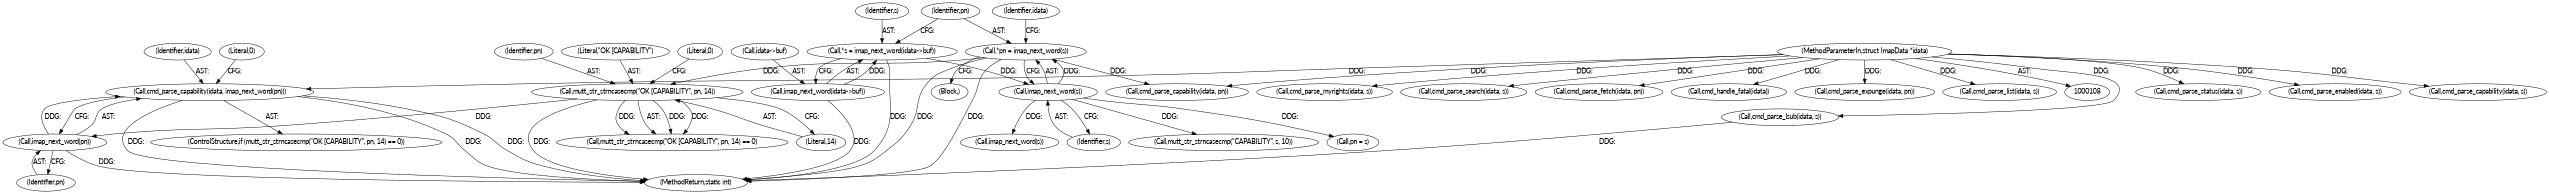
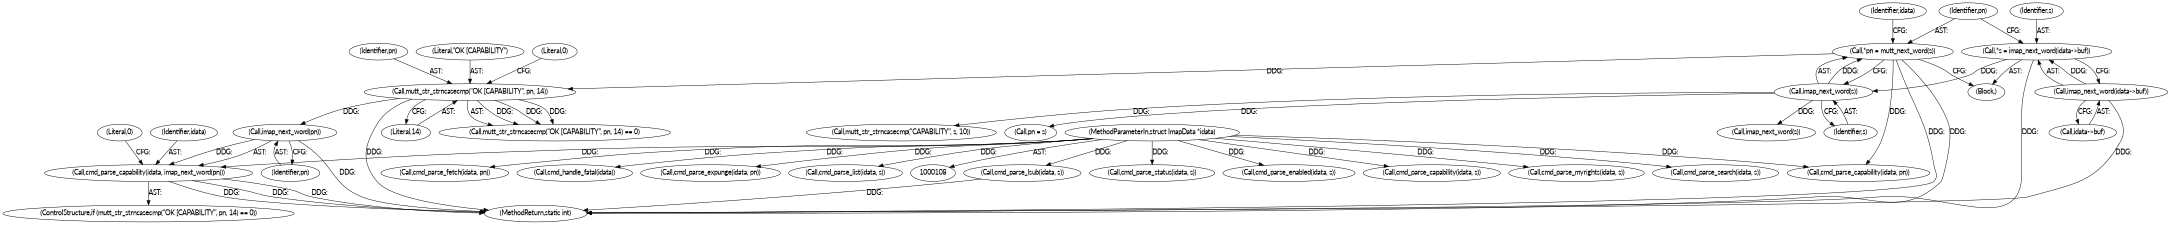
node "(Call,*pn = imap_next_word(s))": label "(Call,*pn = imap_next_word(s))" -> "(Call,*pn = mutt_next_word(s))"
edge "(Call,*s = imap_next_word(idata->buf))" -> "(Block,)": added, label "AST:"
edge "(Call,cmd_parse_capability(idata, imap_next_word(pn)))" -> "(Call,imap_next_word(pn))": removed, label "CFG:"
edge "(Call,imap_next_word(idata->buf))" -> "(Call,idata->buf)": added, label "CFG:"
